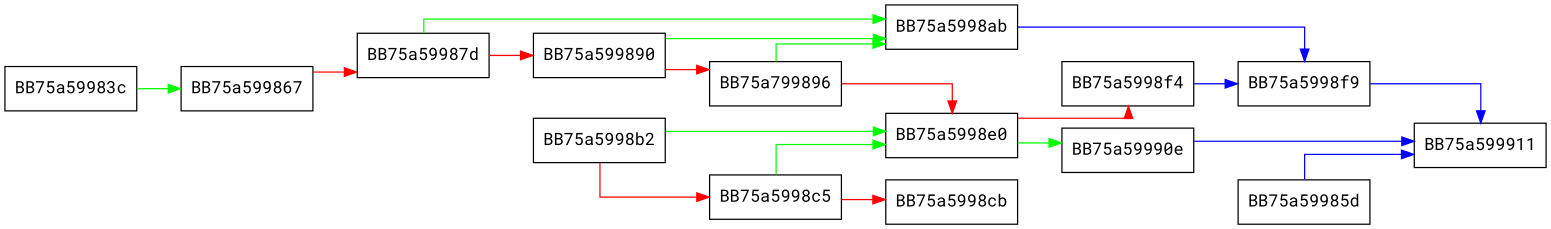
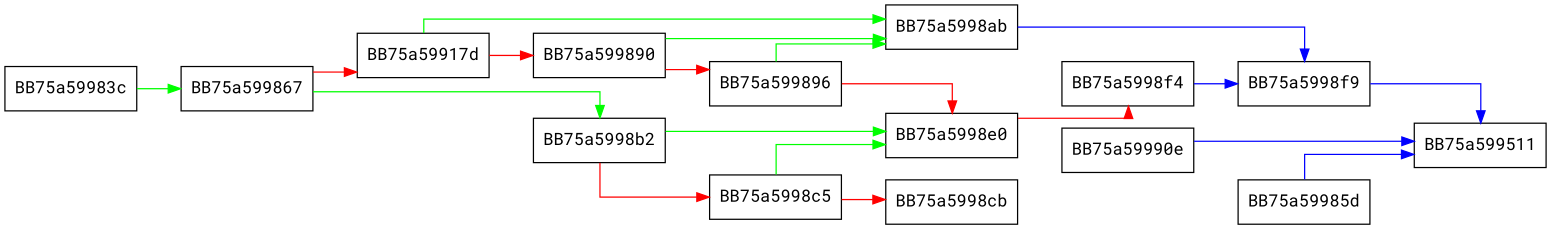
node "BB75a59987d": label "BB75a59987d" -> "BB75a59917d"
node "BB75a799896": label "BB75a799896" -> "BB75a599896"
edge "BB75a599867" -> "BB75a5998b2": added
edge "BB75a5998e0" -> "BB75a59990e": removed
node "BB75a599911": label "BB75a599911" -> "BB75a599511"
